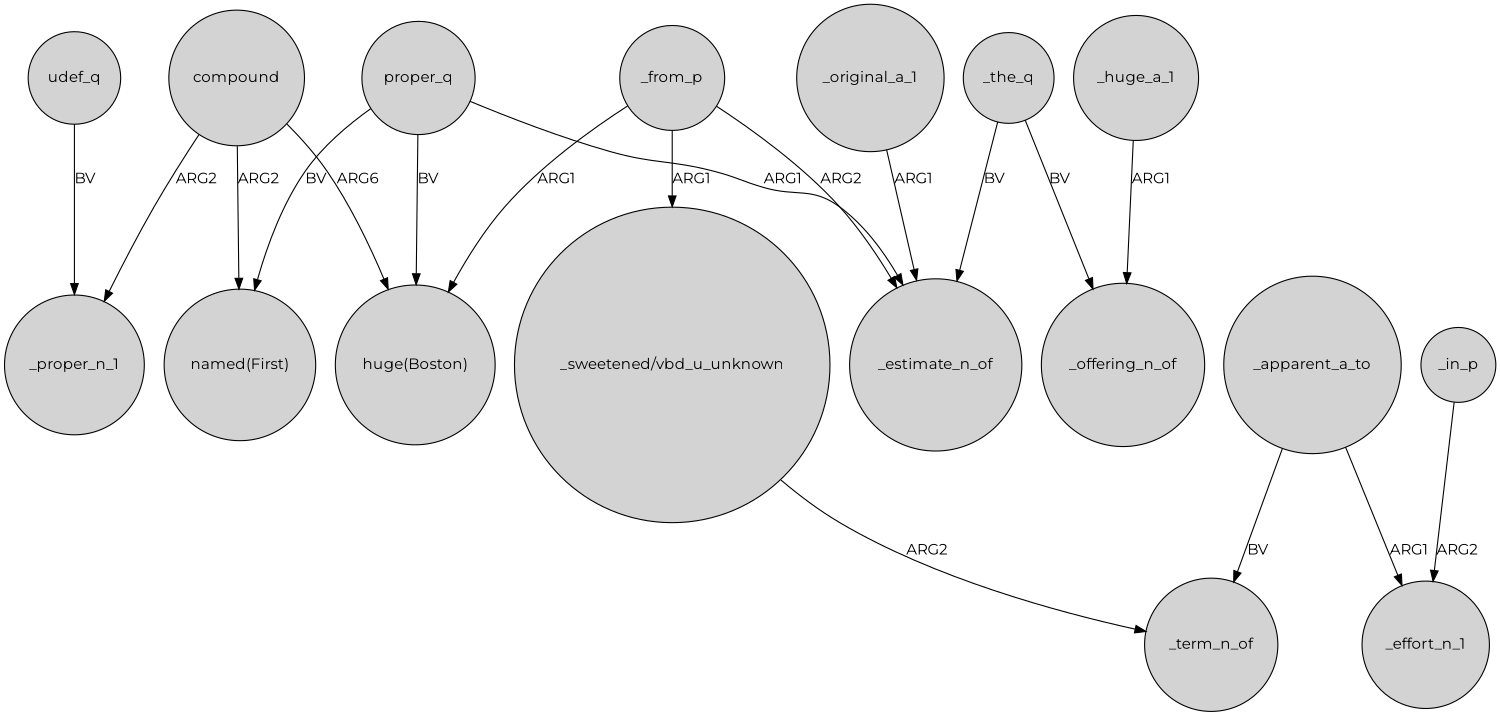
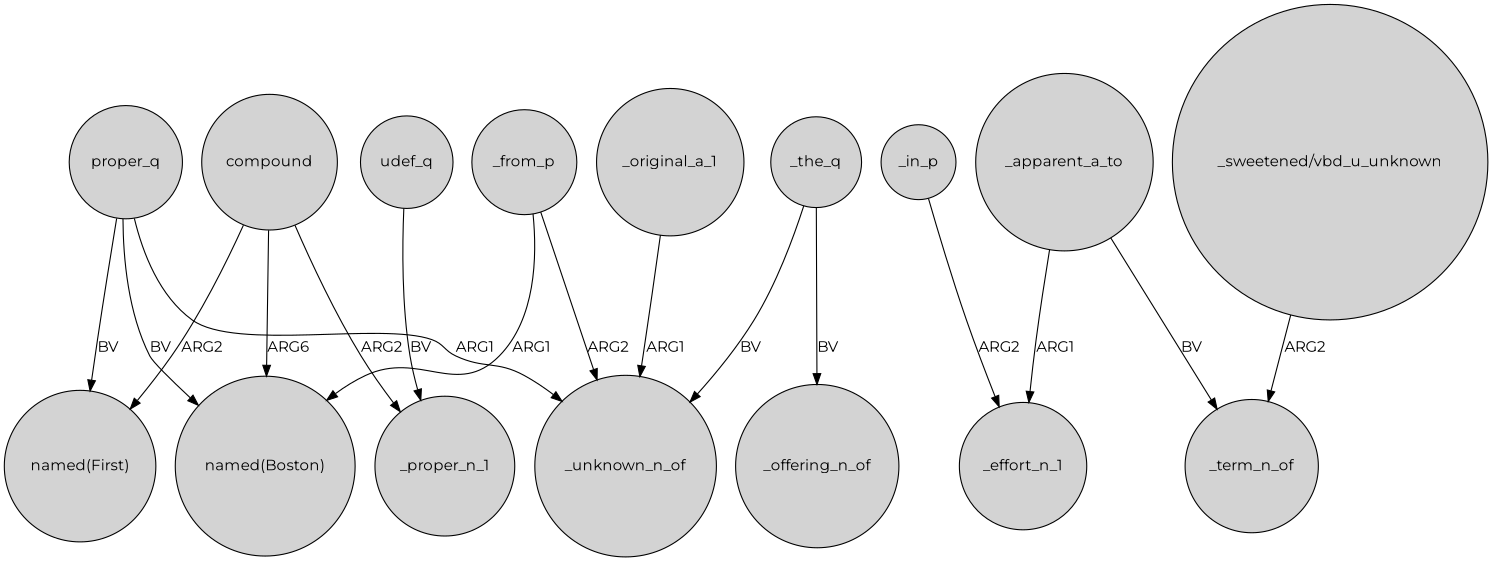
node "_huge_a_1": removed
edge "_from_p" -> "_sweetened/vbd_u_unknown": removed, label "ARG1"
node "huge(Boston)": label "huge(Boston)" -> "named(Boston)"
node "_estimate_n_of": label "_estimate_n_of" -> "_unknown_n_of"
